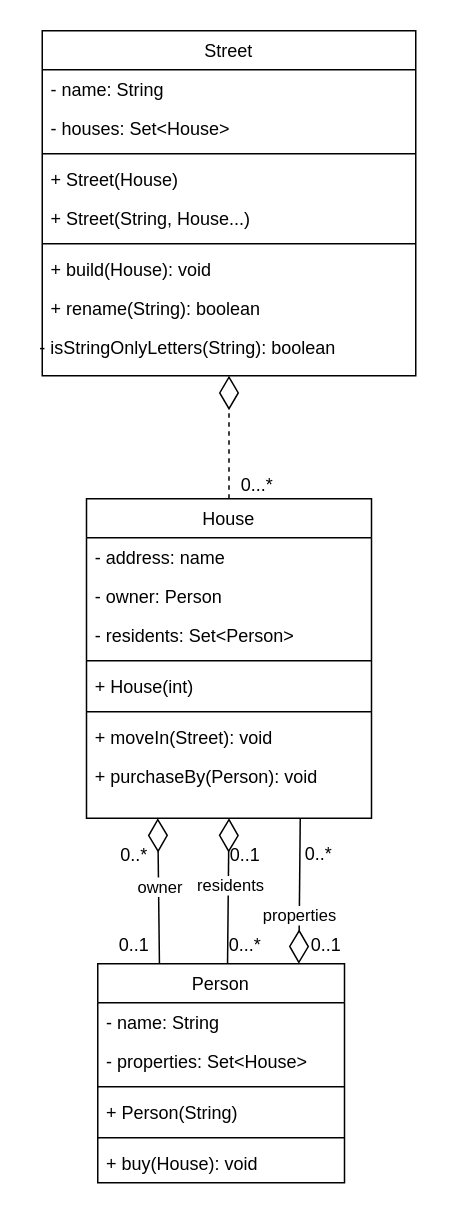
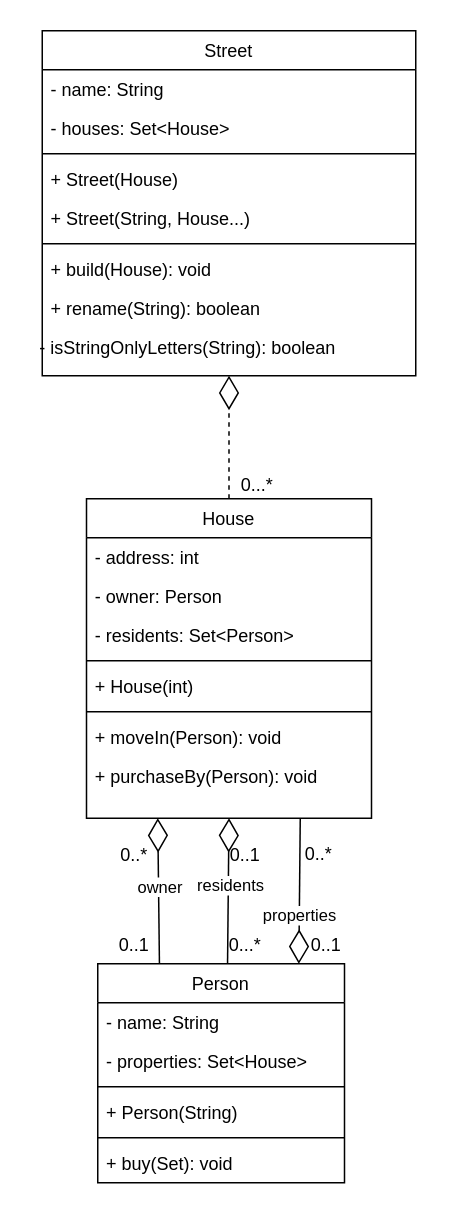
node "- address: name": label "- address: name" -> "- address: int"
node "+ moveIn(Street): void": label "+ moveIn(Street): void" -> "+ moveIn(Person): void"
node "+ buy(House): void": label "+ buy(House): void" -> "+ buy(Set): void"
